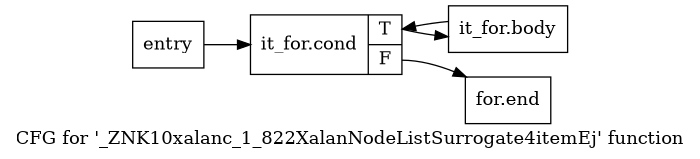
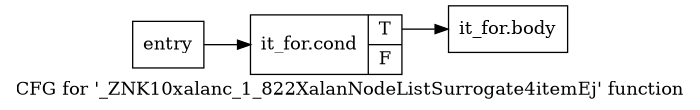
edge "it_for.body" -> "it_for.cond": removed
node "for.end": removed
